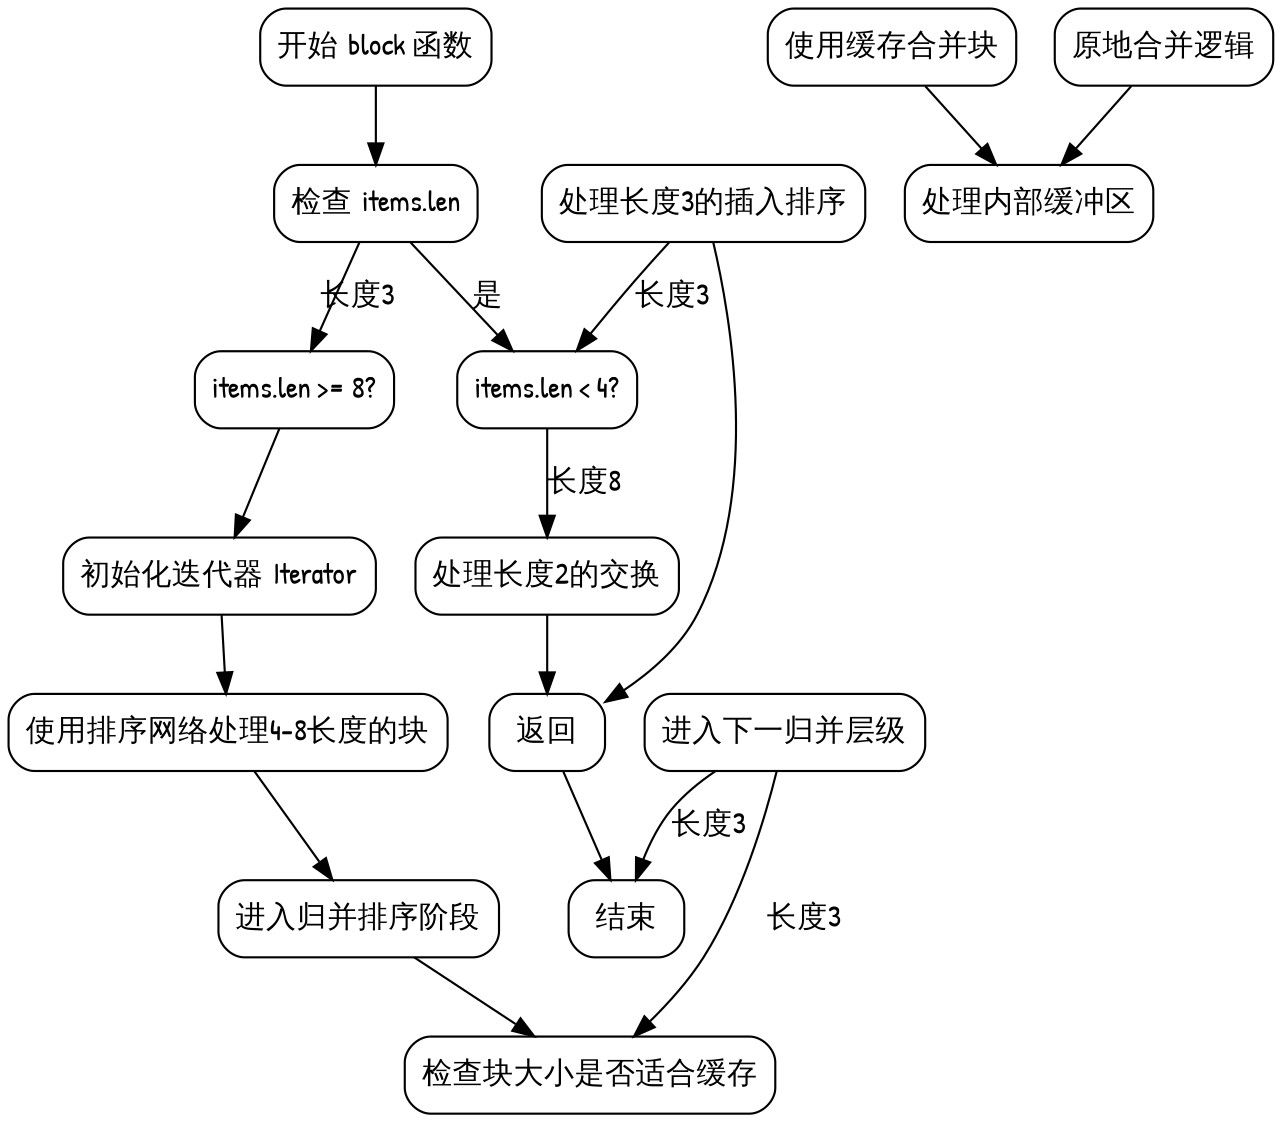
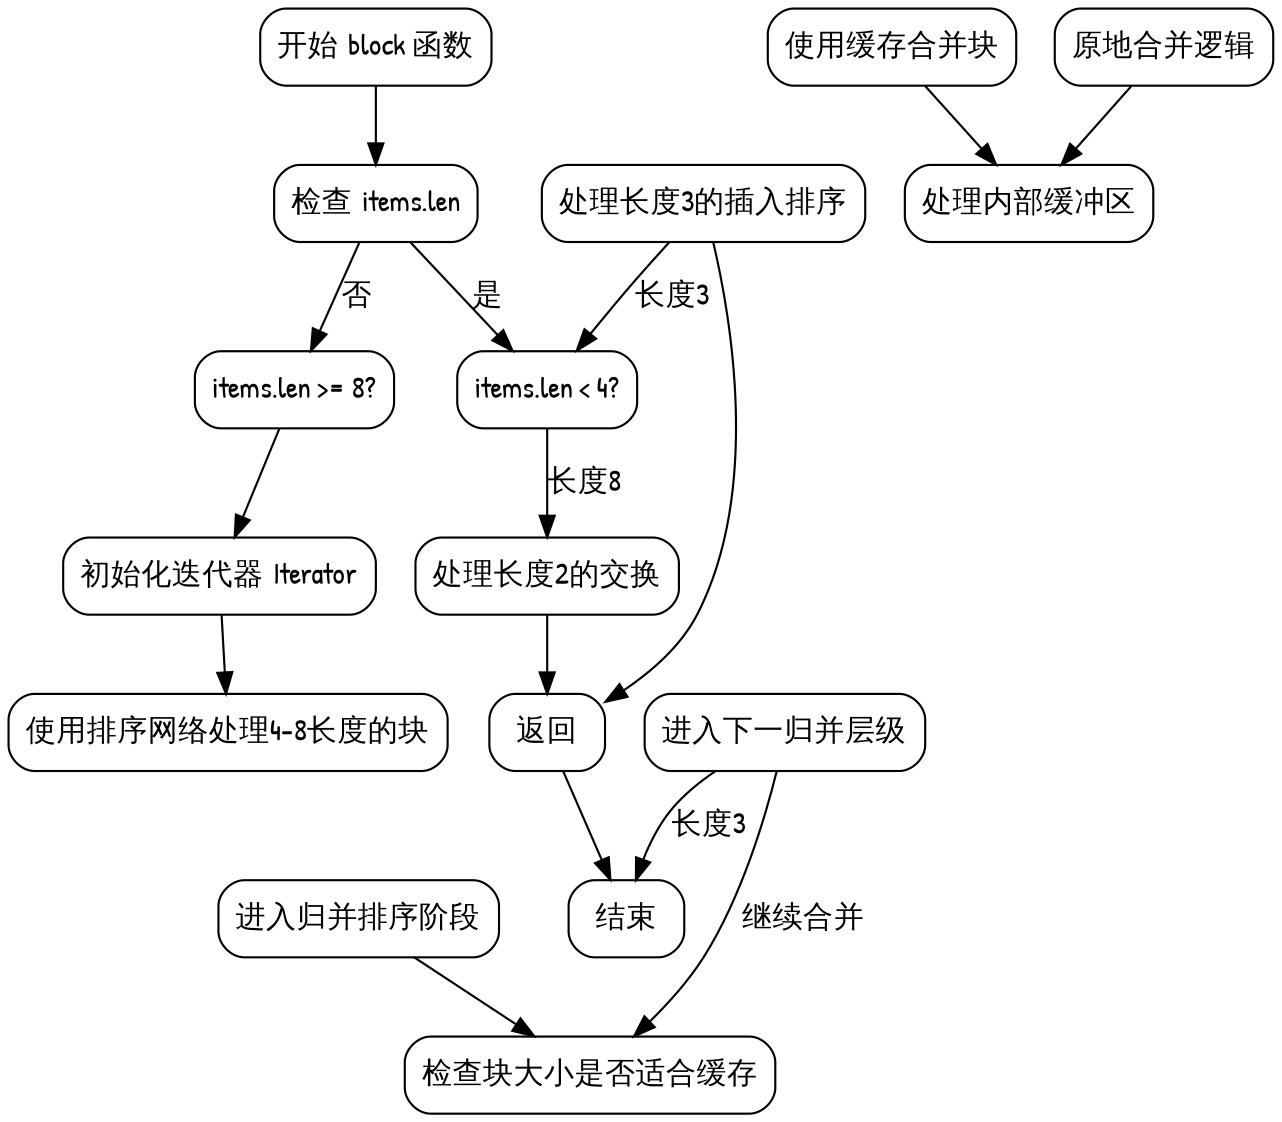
edge "检查 items.len" -> "items.len >= 8?": label "长度3" -> "否"
edge "使用排序网络处理4-8长度的块" -> "进入归并排序阶段": removed
edge "进入下一归并层级" -> "检查块大小是否适合缓存": label "长度3" -> "继续合并"
